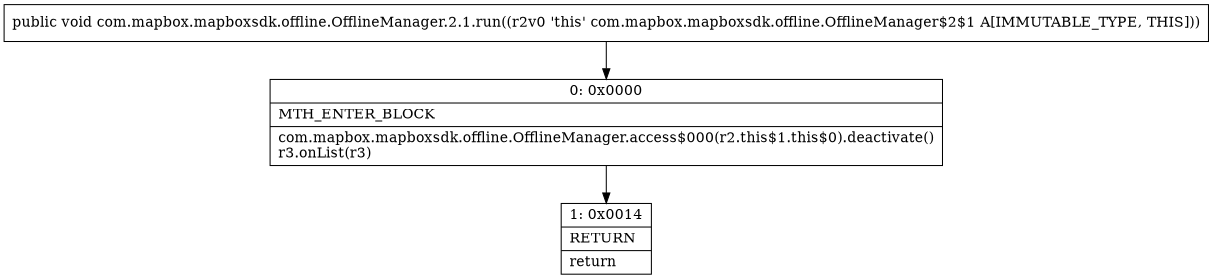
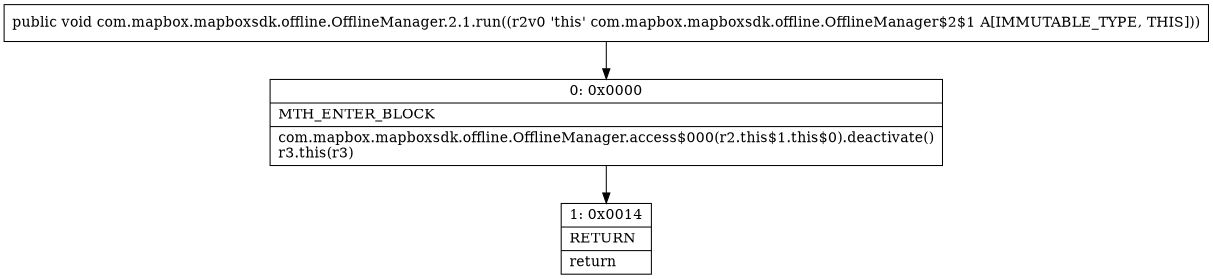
node "0: 0x0000": text "r3.onList(r3)" -> "r3.this(r3)"
